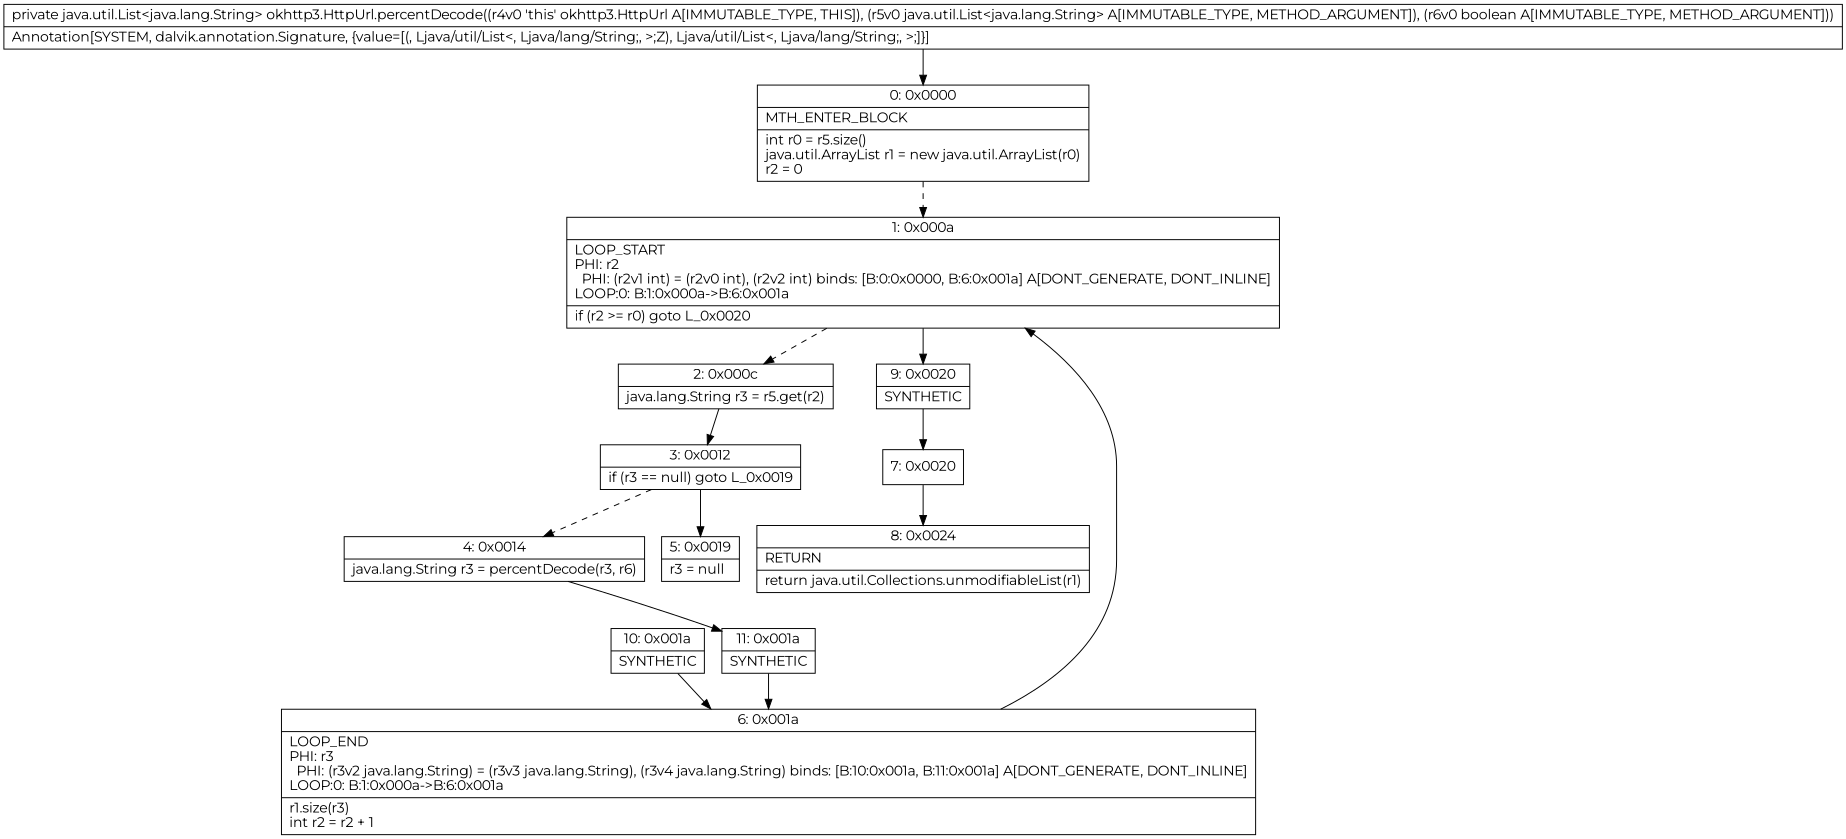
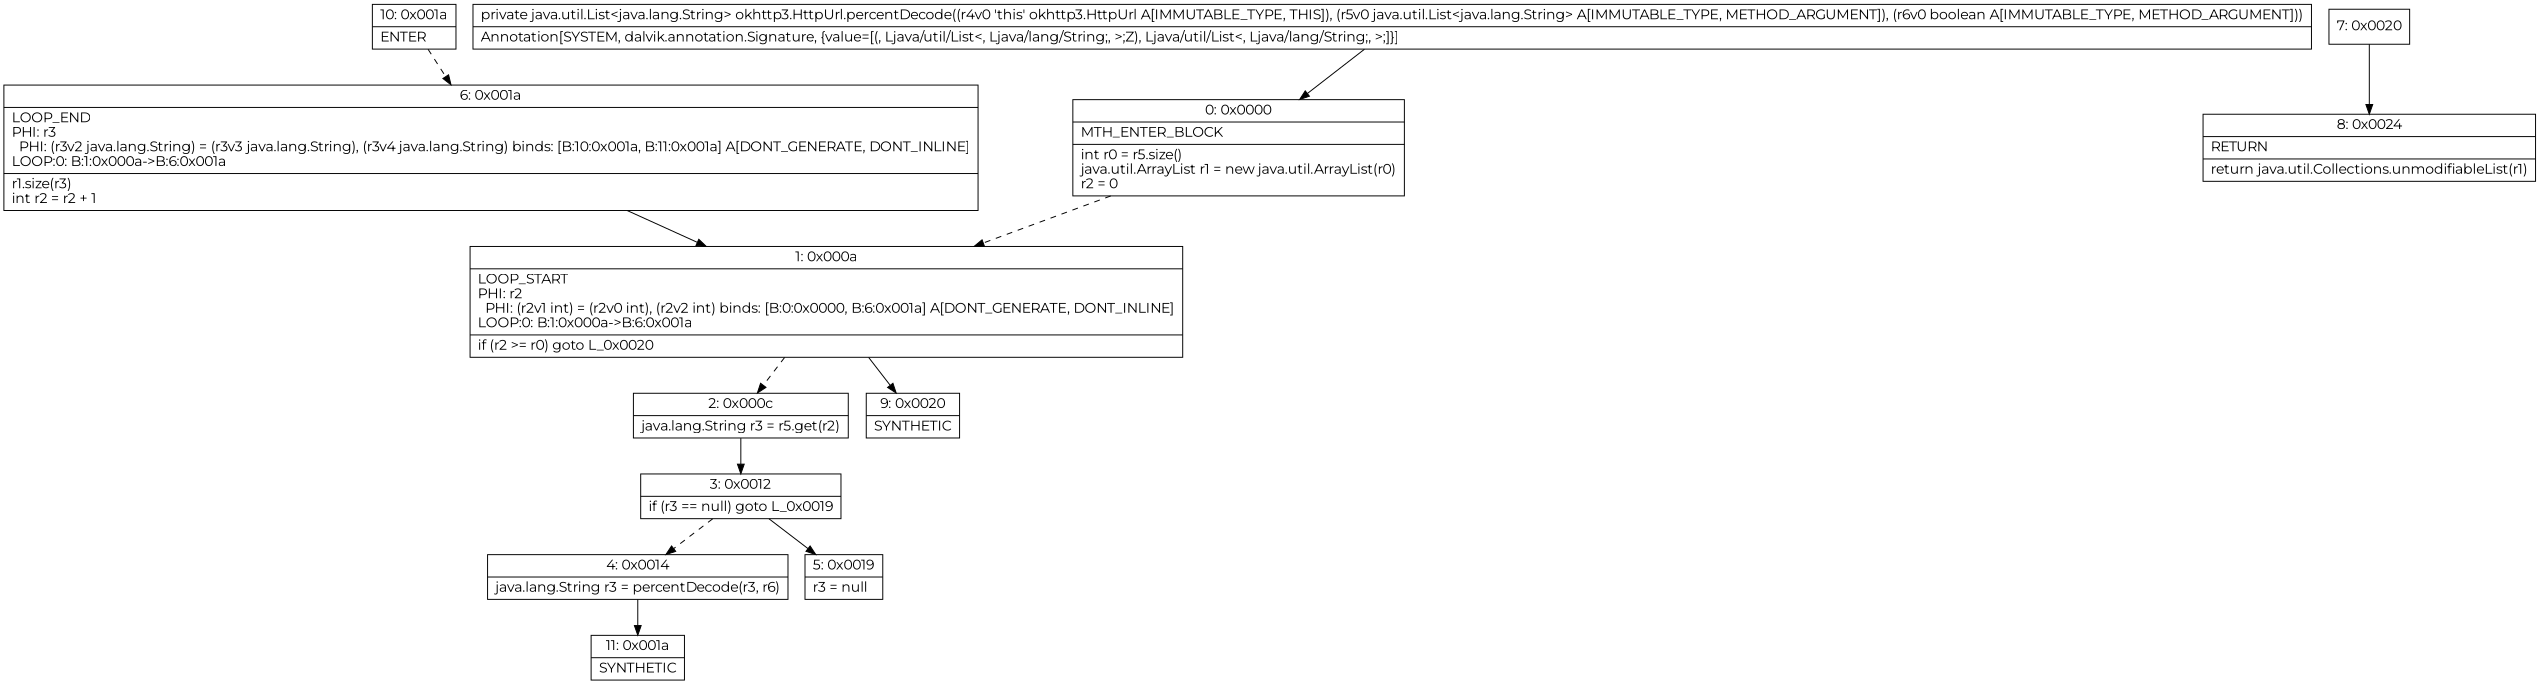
edge "9: 0x0020" -> "7: 0x0020": removed
node "10: 0x001a": text "SYNTHETIC" -> "ENTER"
edge "11: 0x001a" -> "6: 0x001a": removed
edge "10: 0x001a" -> "6: 0x001a": style solid -> dashed
